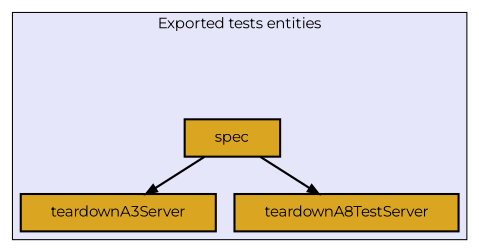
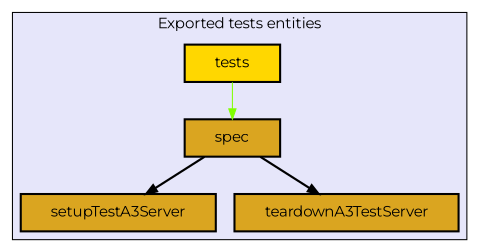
node "tests": added
node "teardownA3Server": label "teardownA3Server" -> "setupTestA3Server"
node "teardownA8TestServer": label "teardownA8TestServer" -> "teardownA3TestServer"
